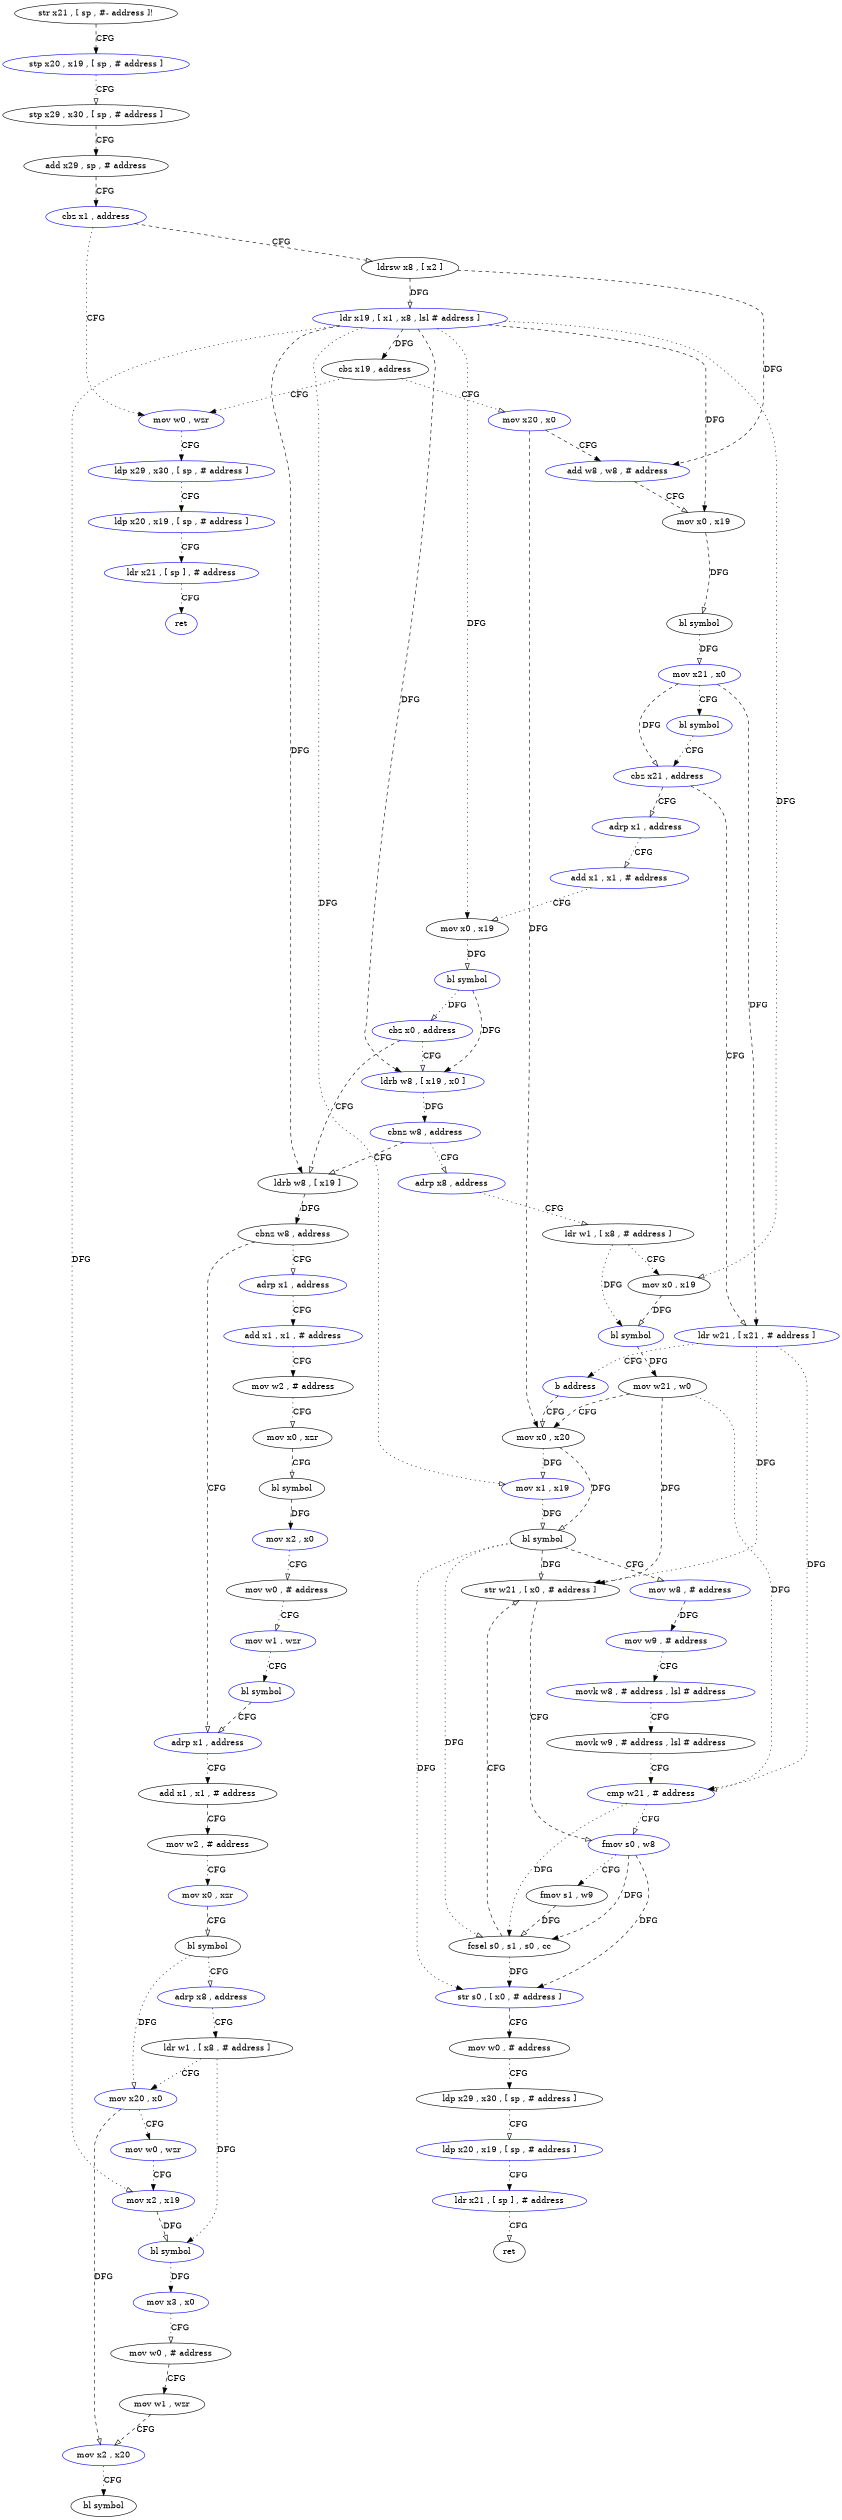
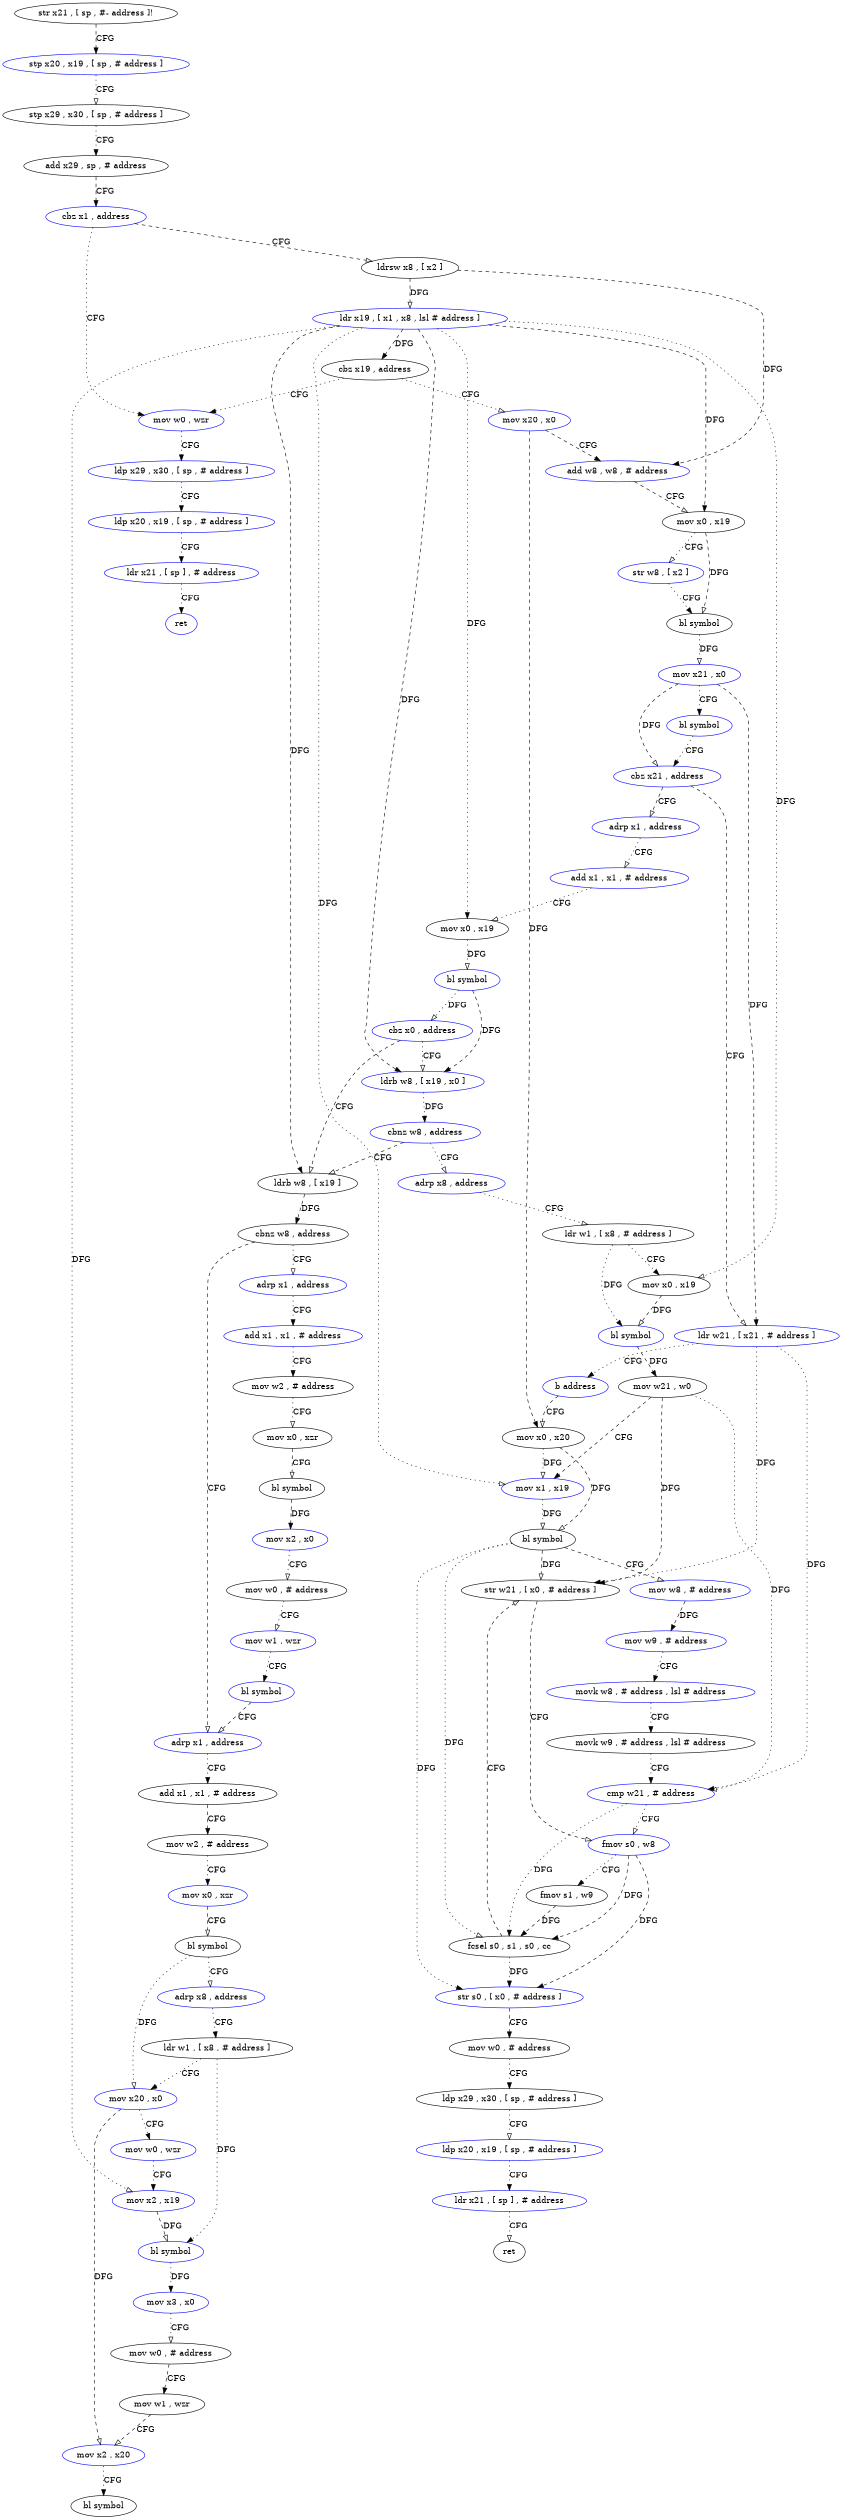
edge "stp x29 , x30 , [ sp , # address ]" -> "add x29 , sp , # address": style dashed -> dotted
node "str w8 , [ x2 ]": added
edge "mov w21 , w0" -> "mov x0 , x20": now "mov w21 , w0" -> "mov x1 , x19"
edge "fmov s1 , w9" -> "fcsel s0 , s1 , s0 , cc": arrowhead onormal -> normal
